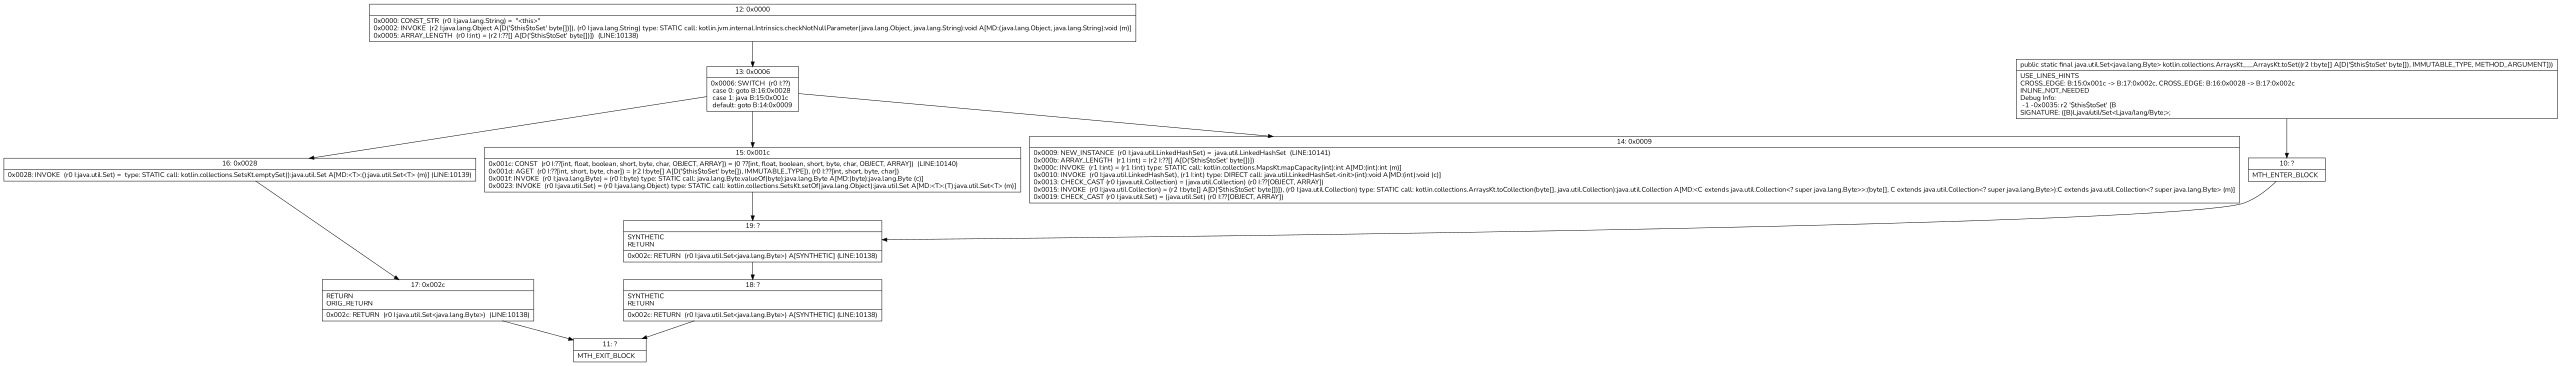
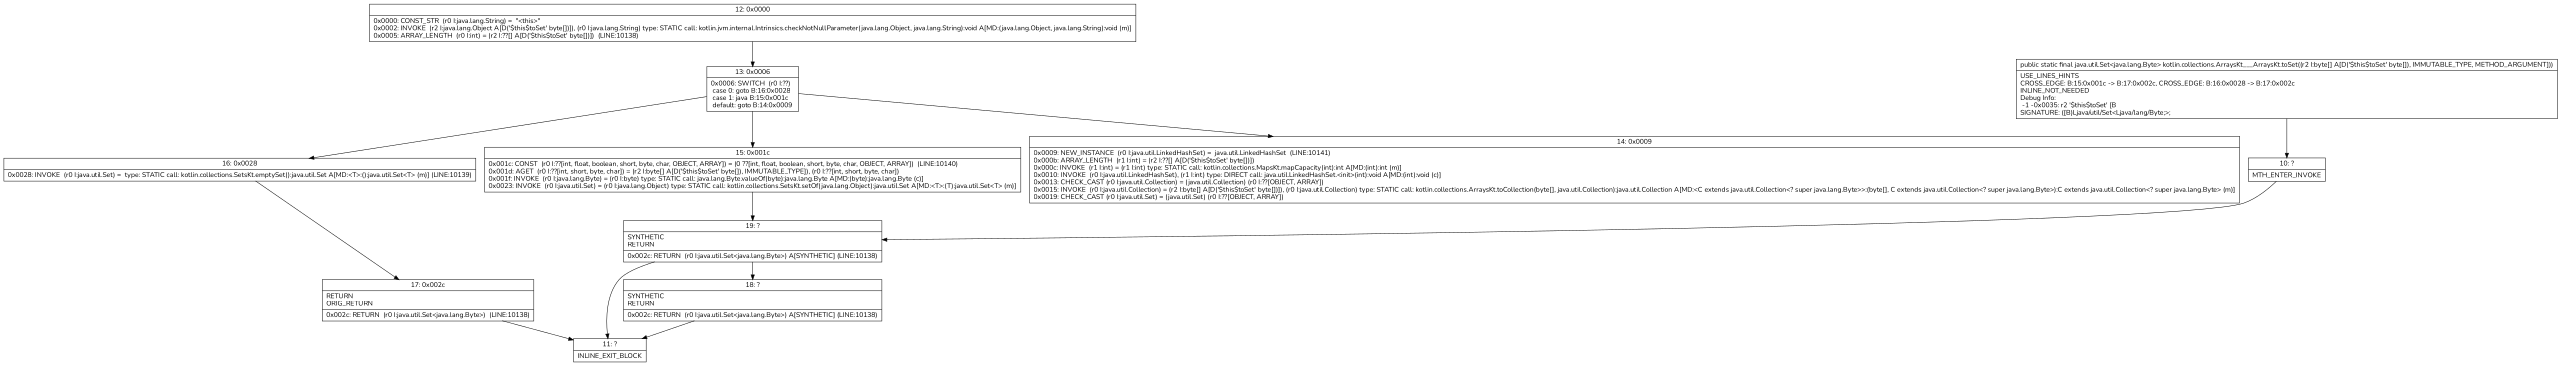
node "10: ?": text "MTH_ENTER_BLOCK" -> "MTH_ENTER_INVOKE"
edge "19: ?" -> "11: ?": added
node "11: ?": text "MTH_EXIT_BLOCK" -> "INLINE_EXIT_BLOCK"
